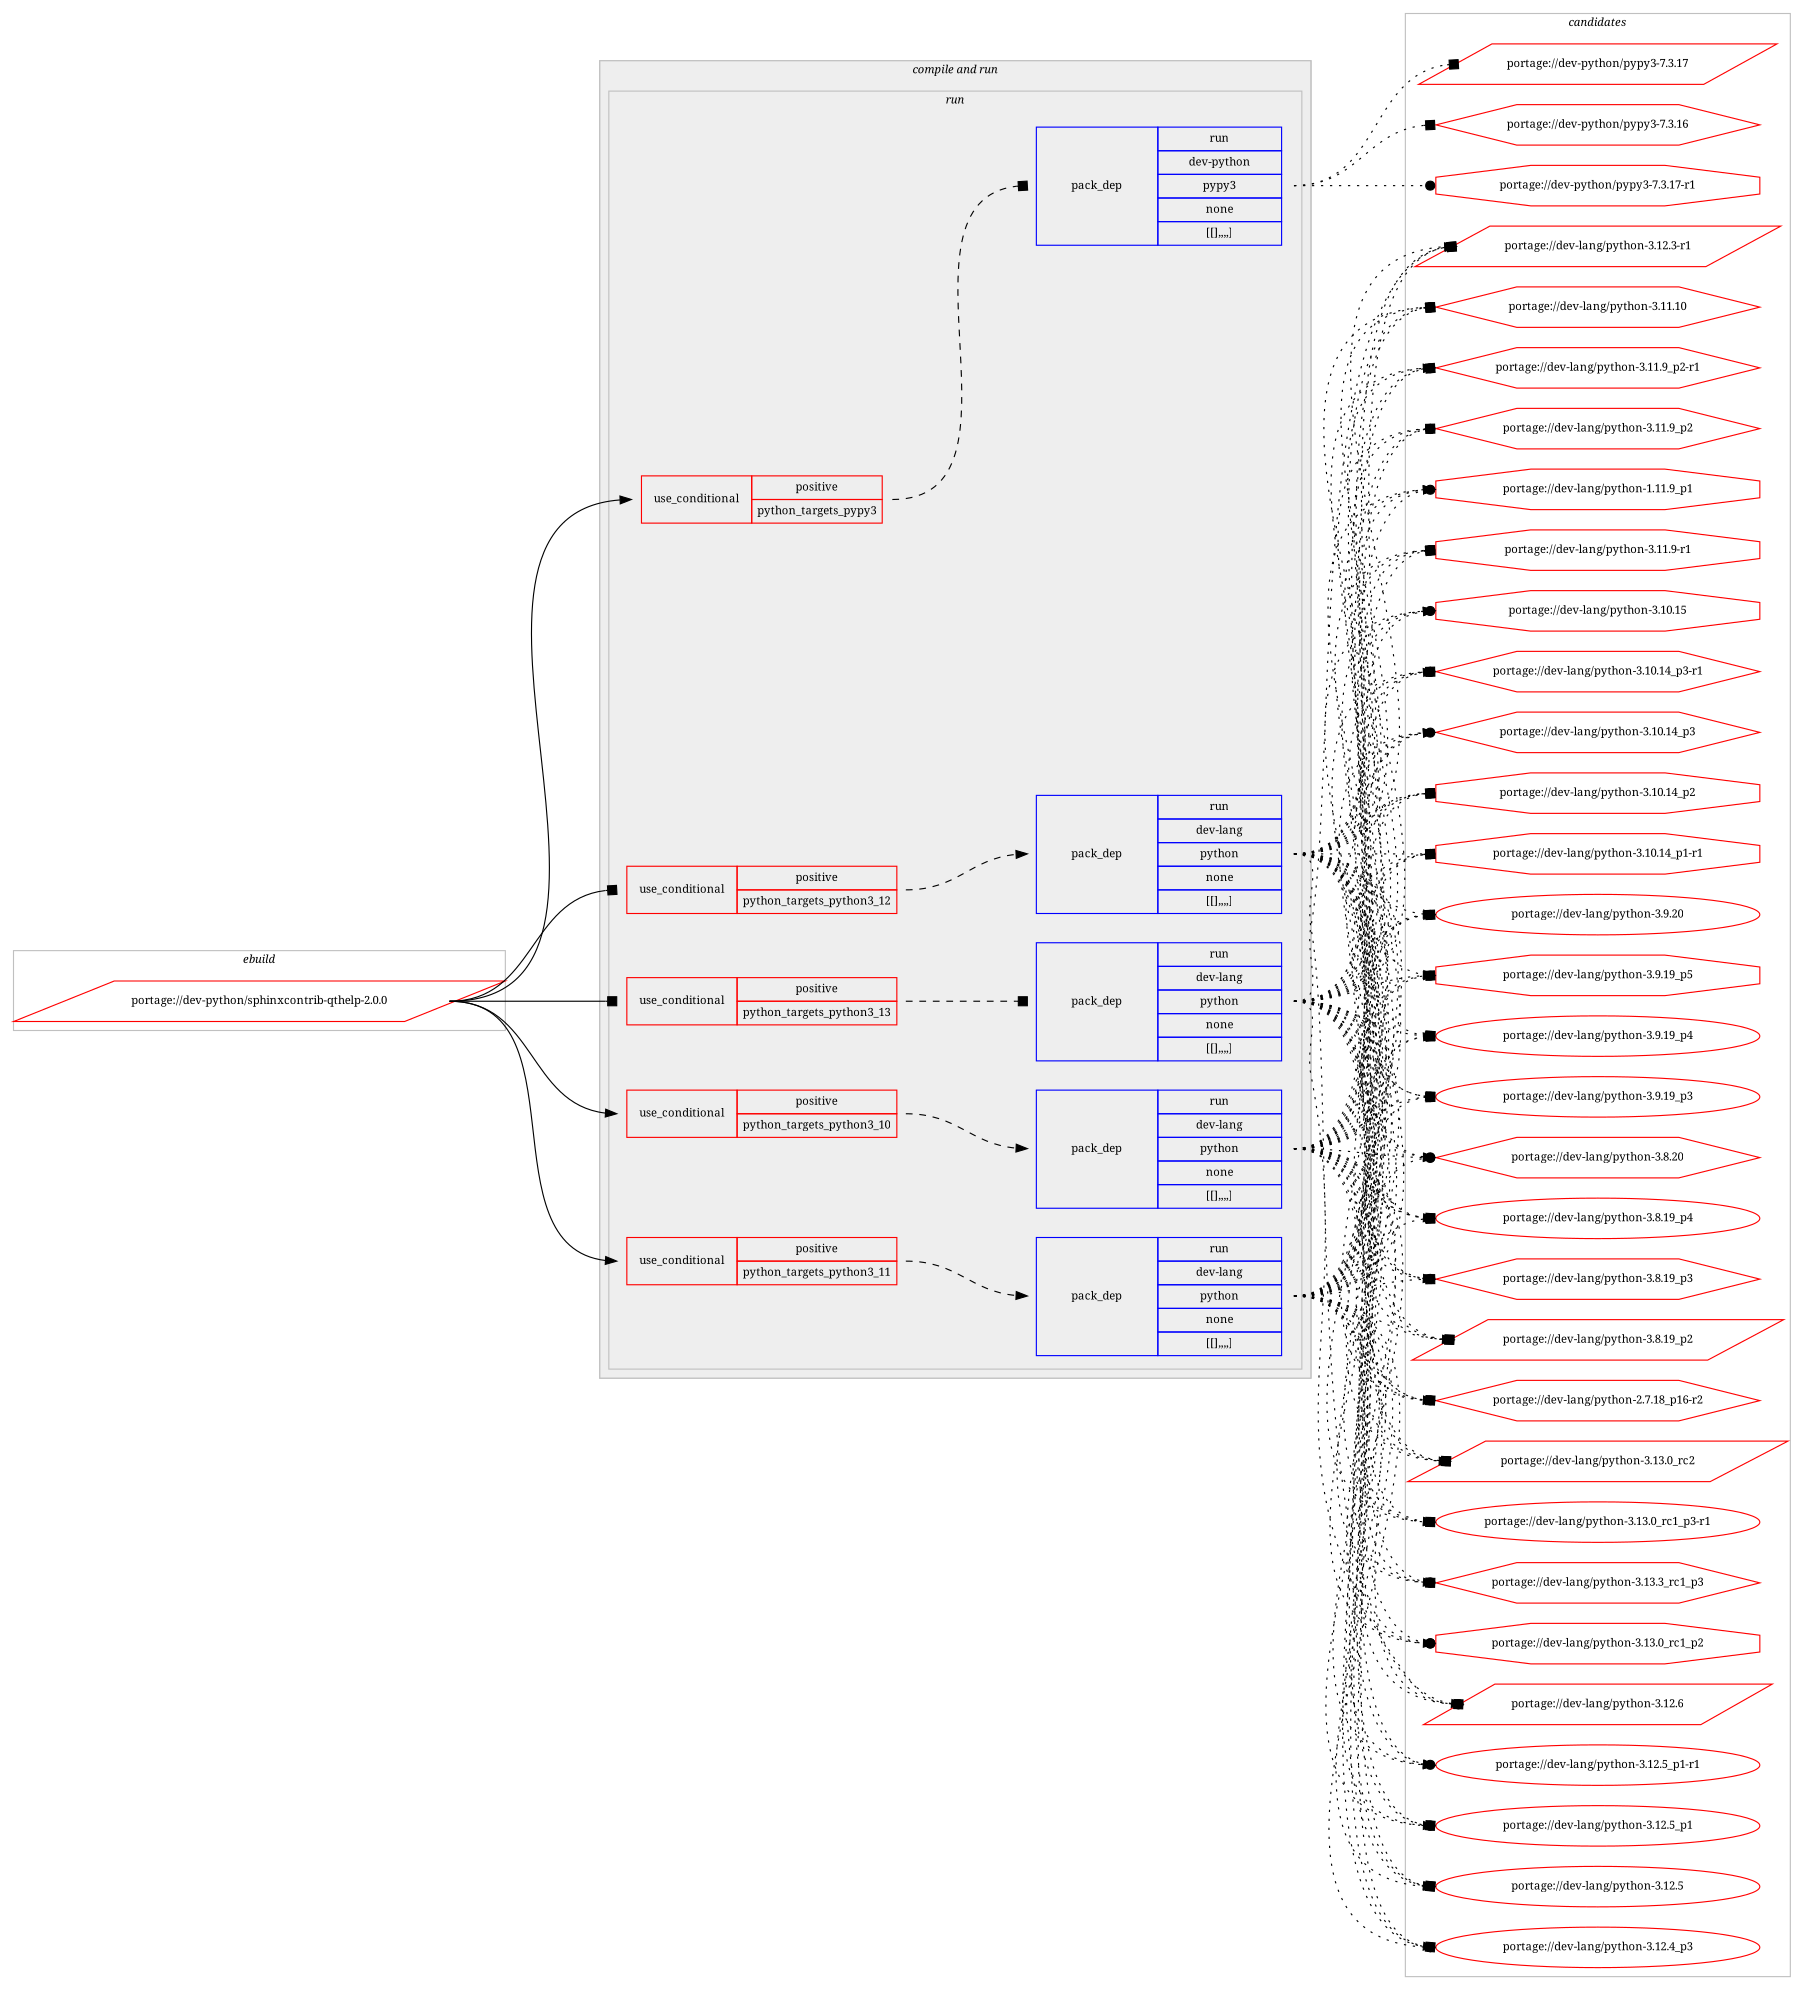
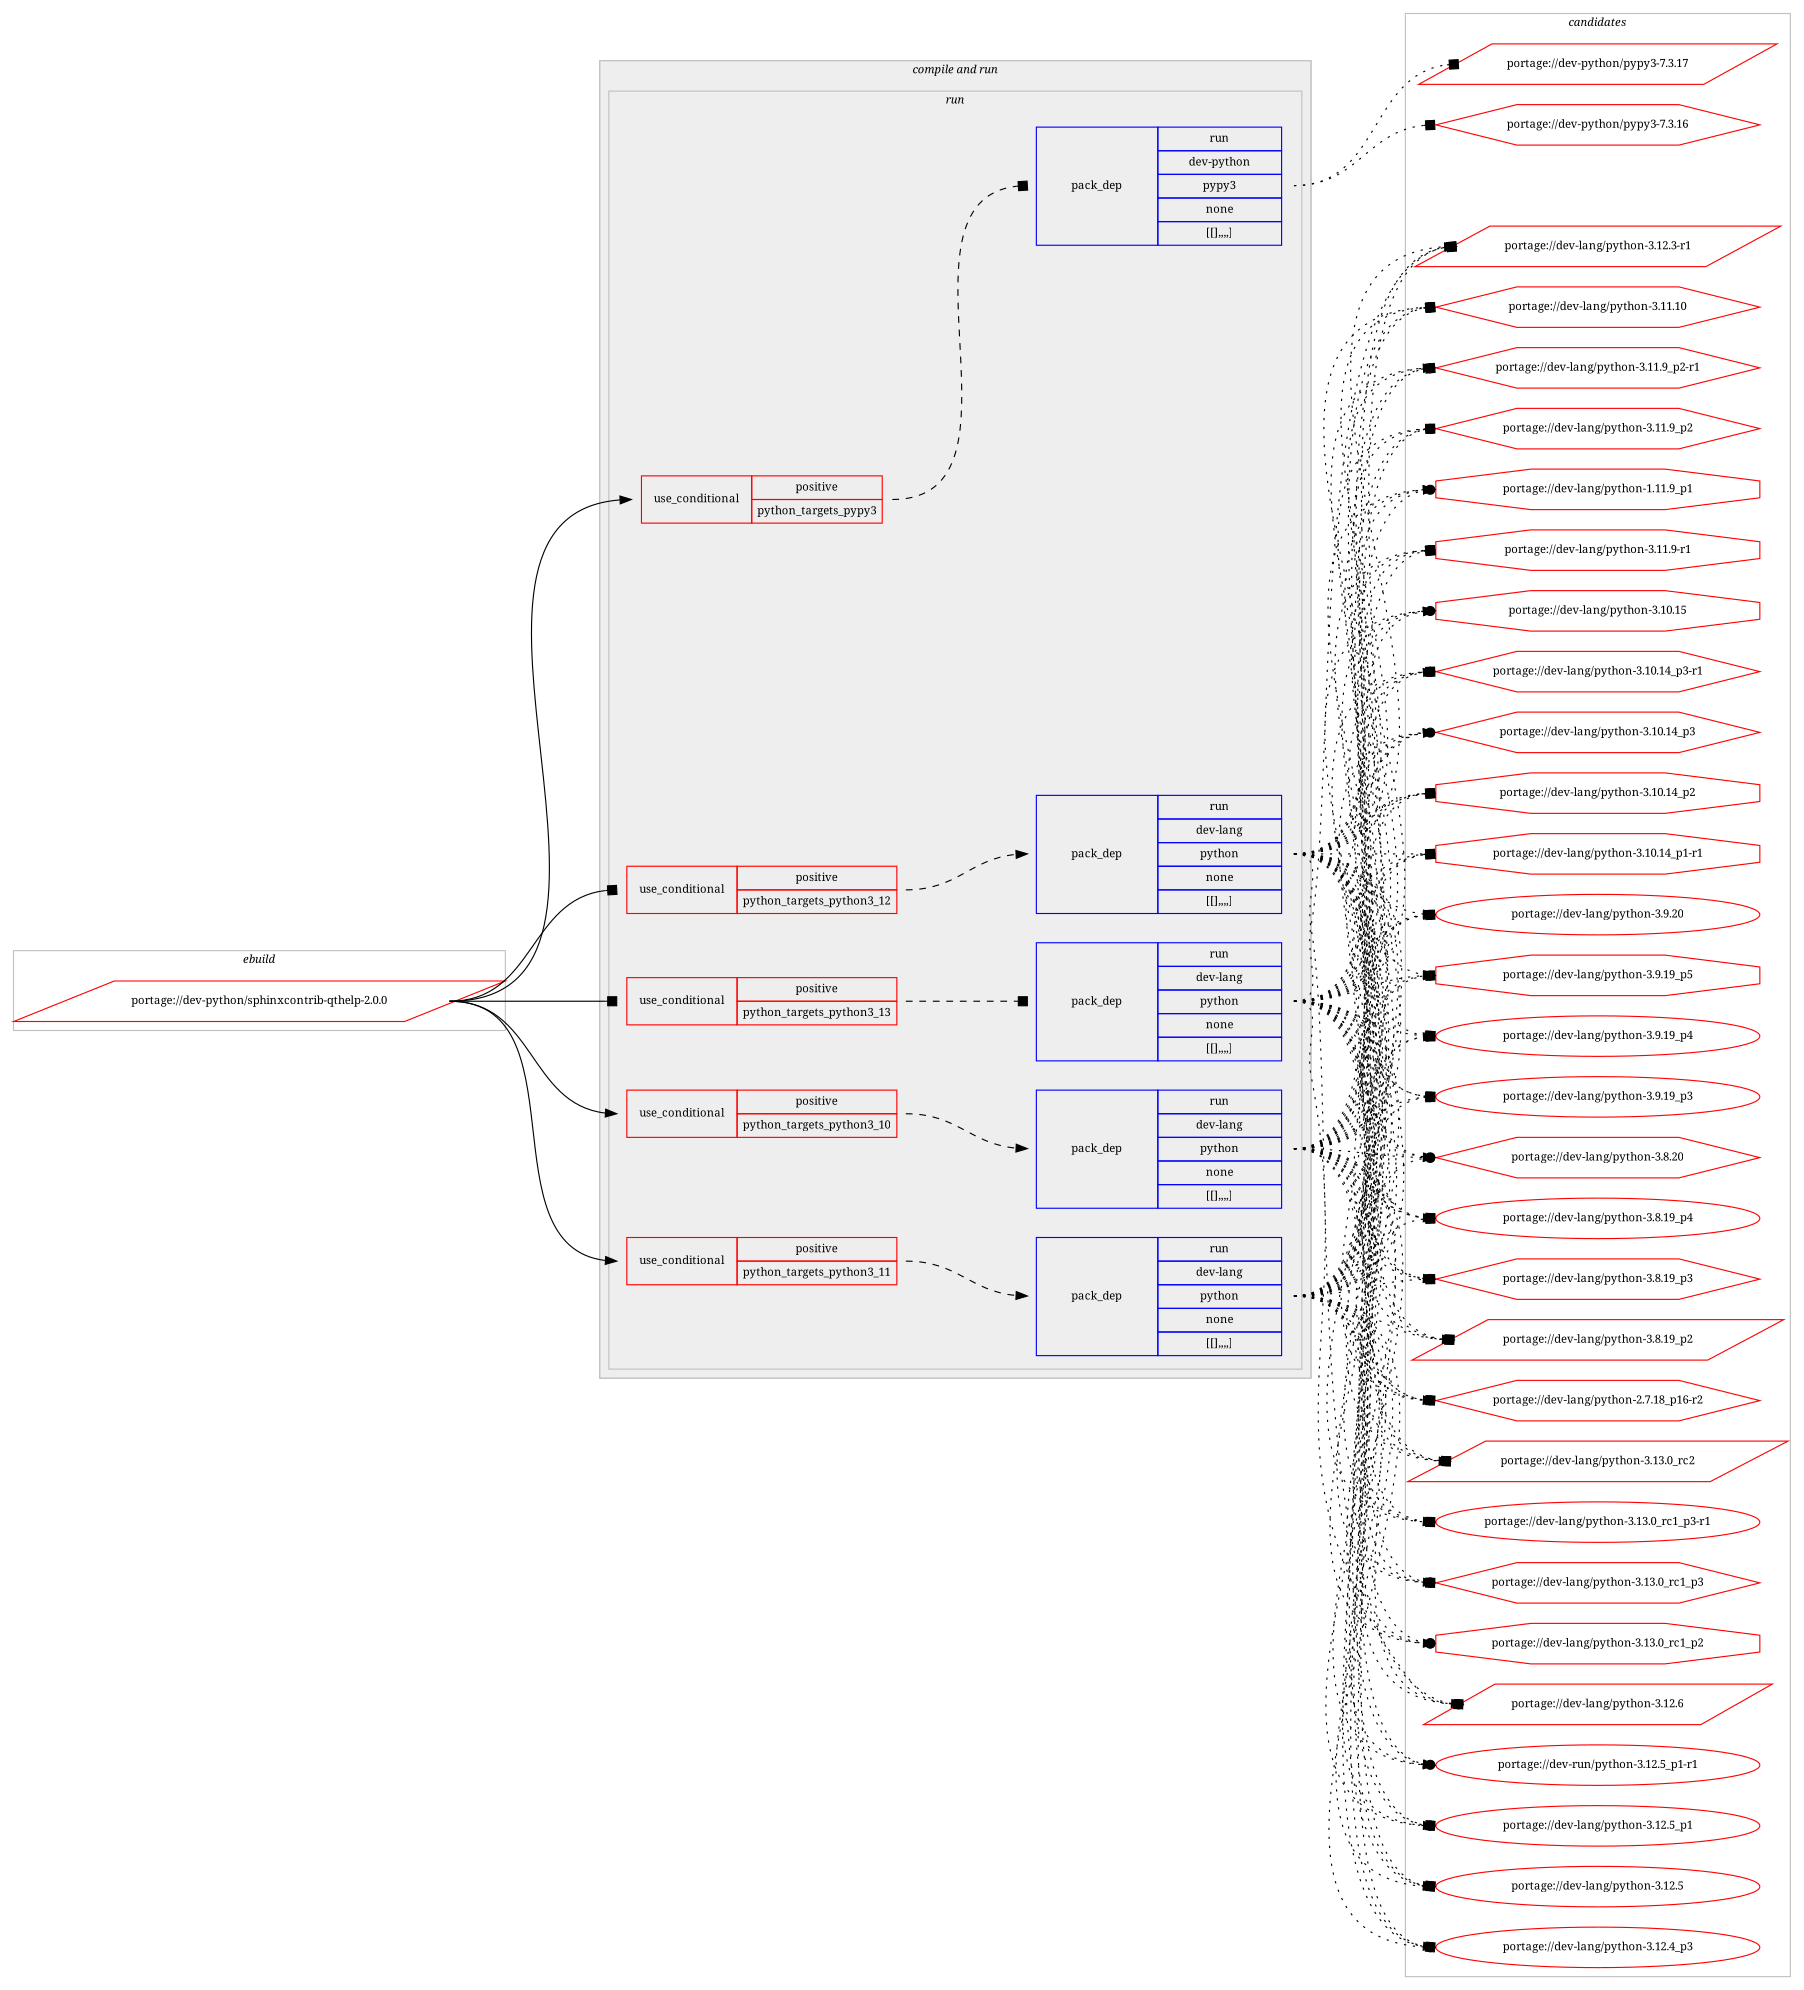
node "portage://dev-python/pypy3-7.3.17-r1": removed
node "portage://dev-lang/python-3.13.3_rc1_p3": label "portage://dev-lang/python-3.13.3_rc1_p3" -> "portage://dev-lang/python-3.13.0_rc1_p3"
node "portage://dev-lang/python-3.12.5_p1-r1": label "portage://dev-lang/python-3.12.5_p1-r1" -> "portage://dev-run/python-3.12.5_p1-r1"
